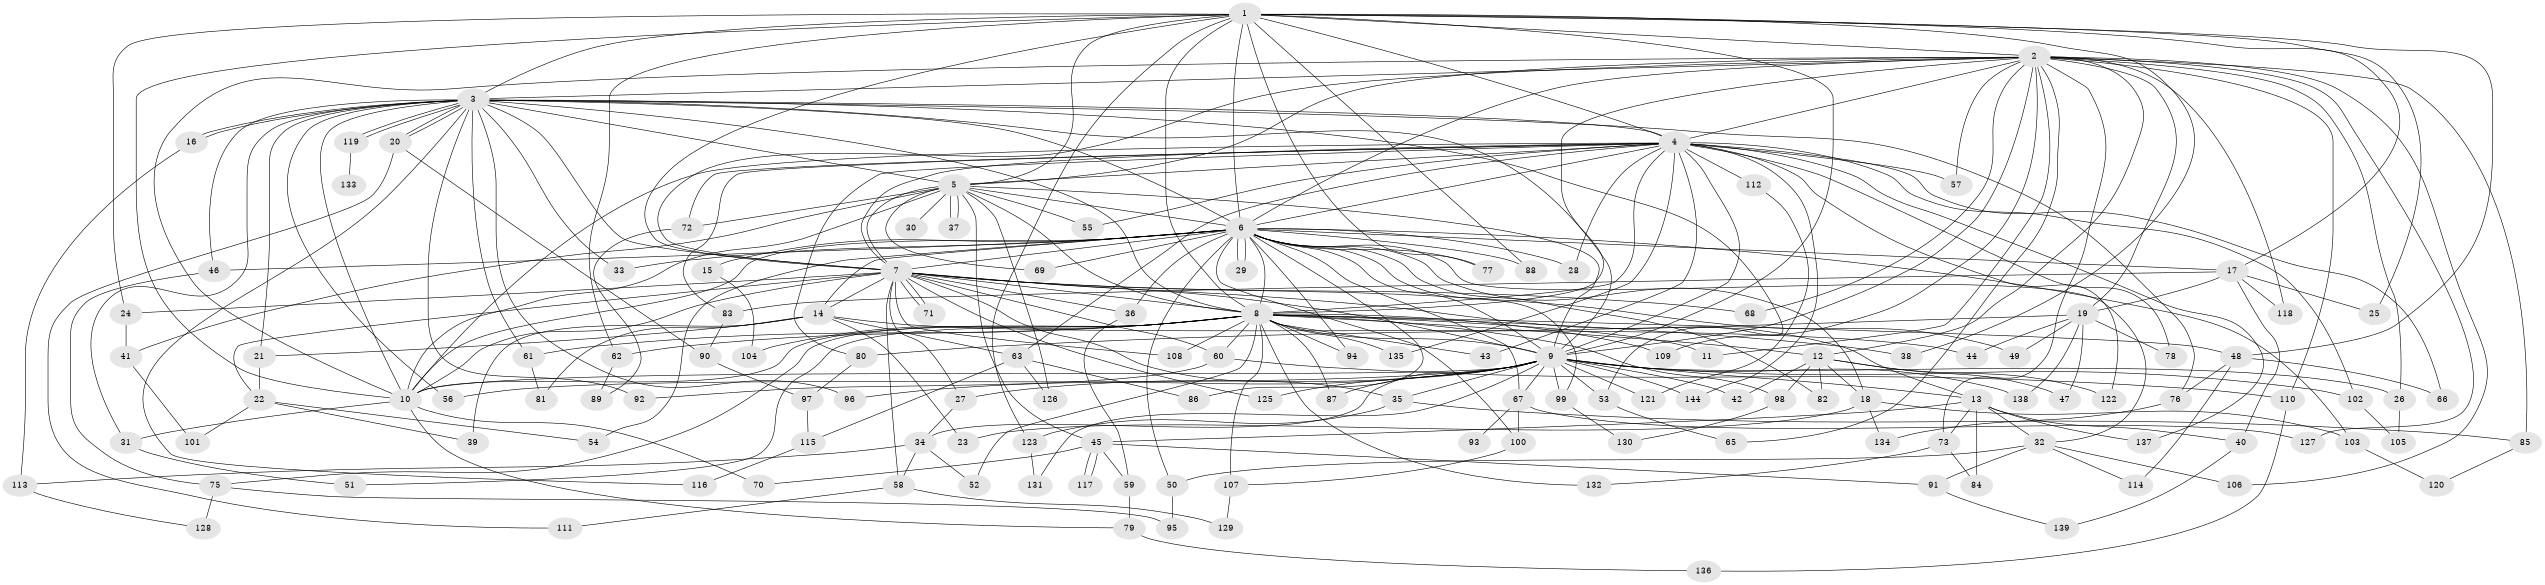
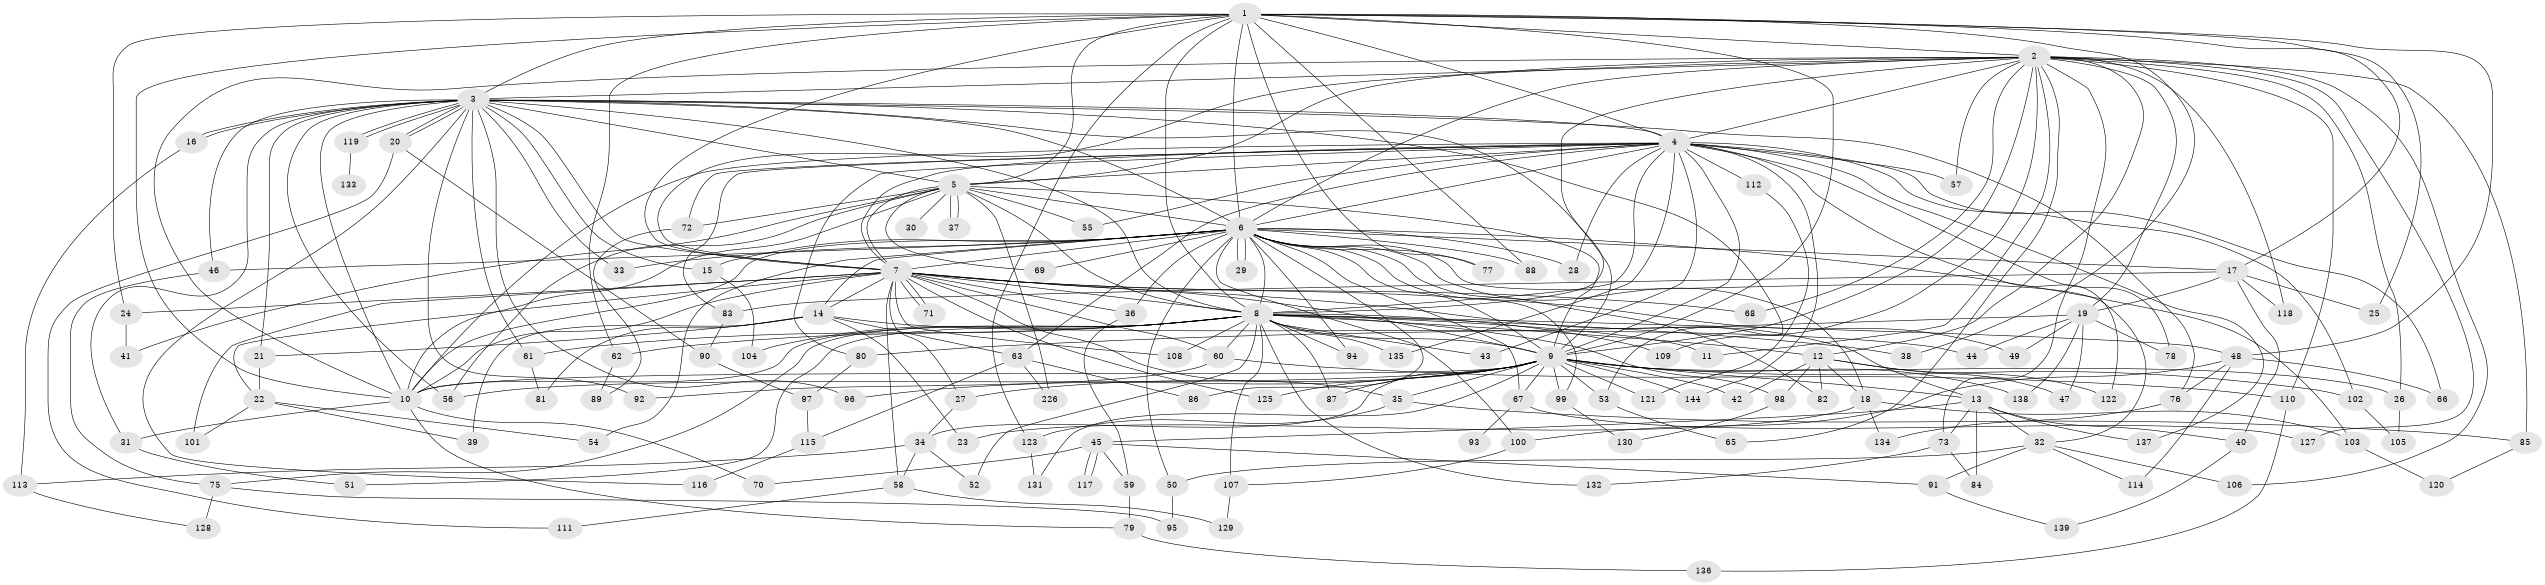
edge "3" -- "15": added
edge "5" -- "45": now "5" -- "56"
edge "41" -- "101": now "7" -- "101"
node "126": label "126" -> "226"
edge "67" -- "100": now "48" -- "100"
